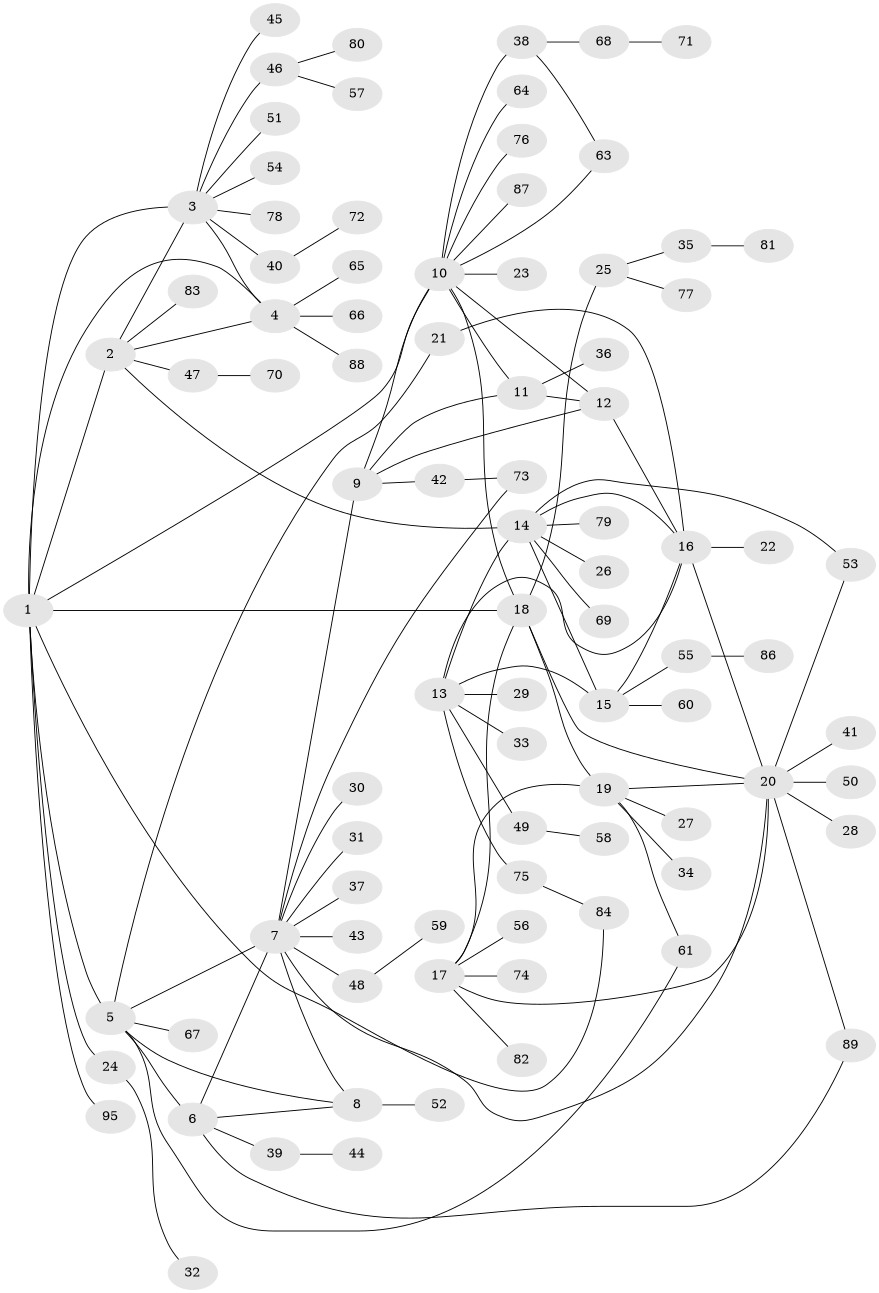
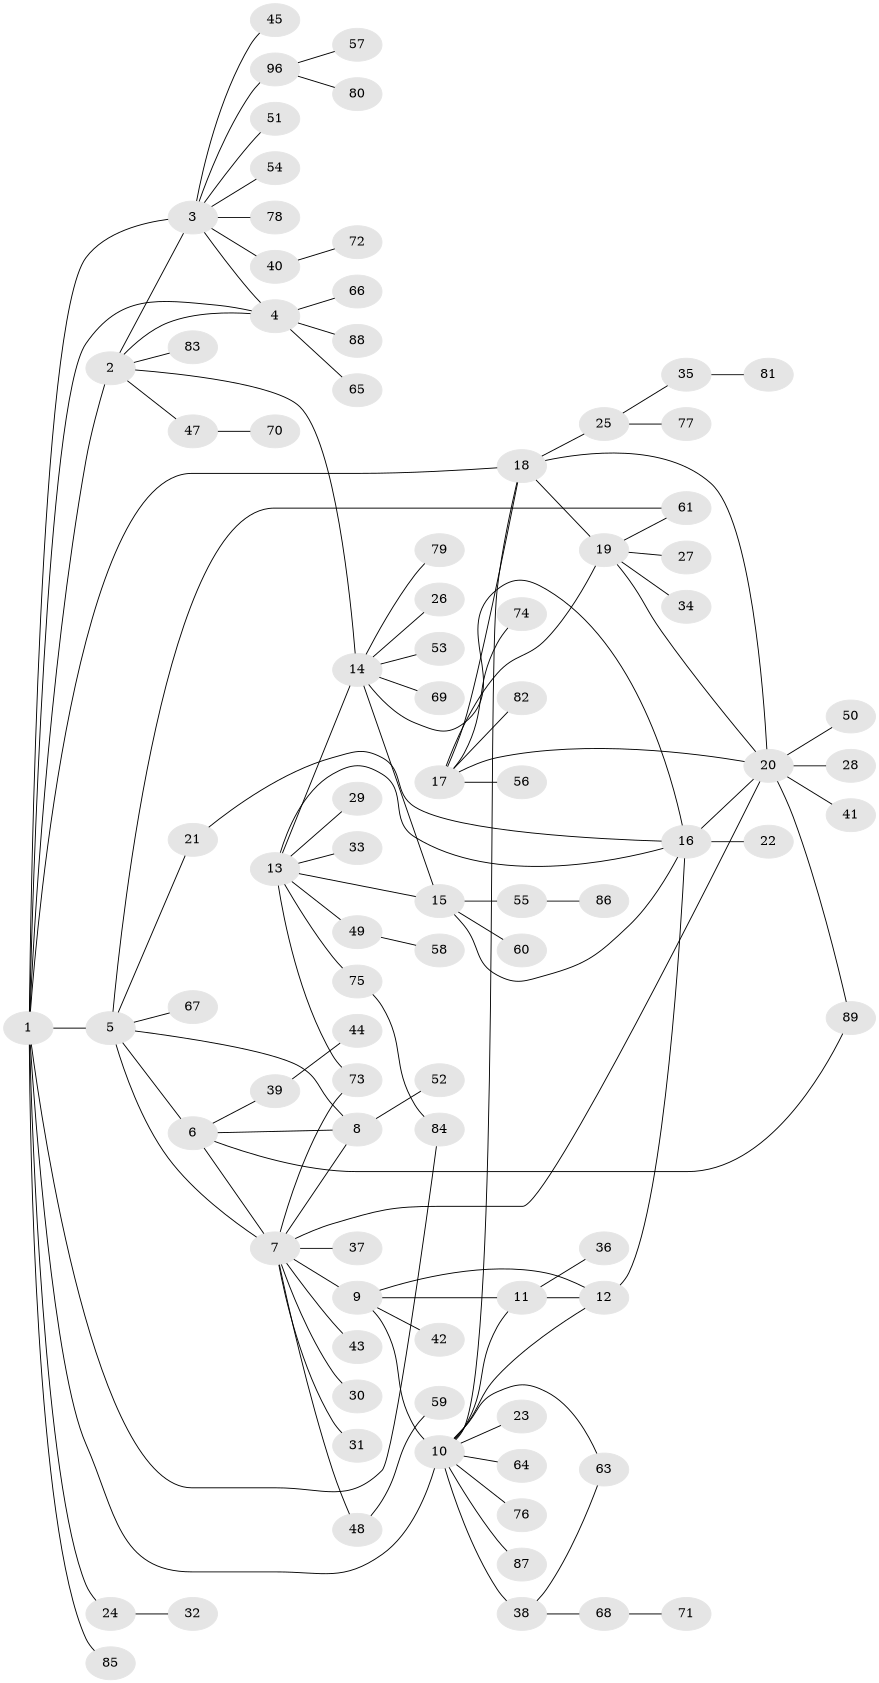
node "46": label "46" -> "96"
edge "73" -- "42": now "73" -- "13"
edge "53" -- "20": removed
node "95": label "95" -> "85"
